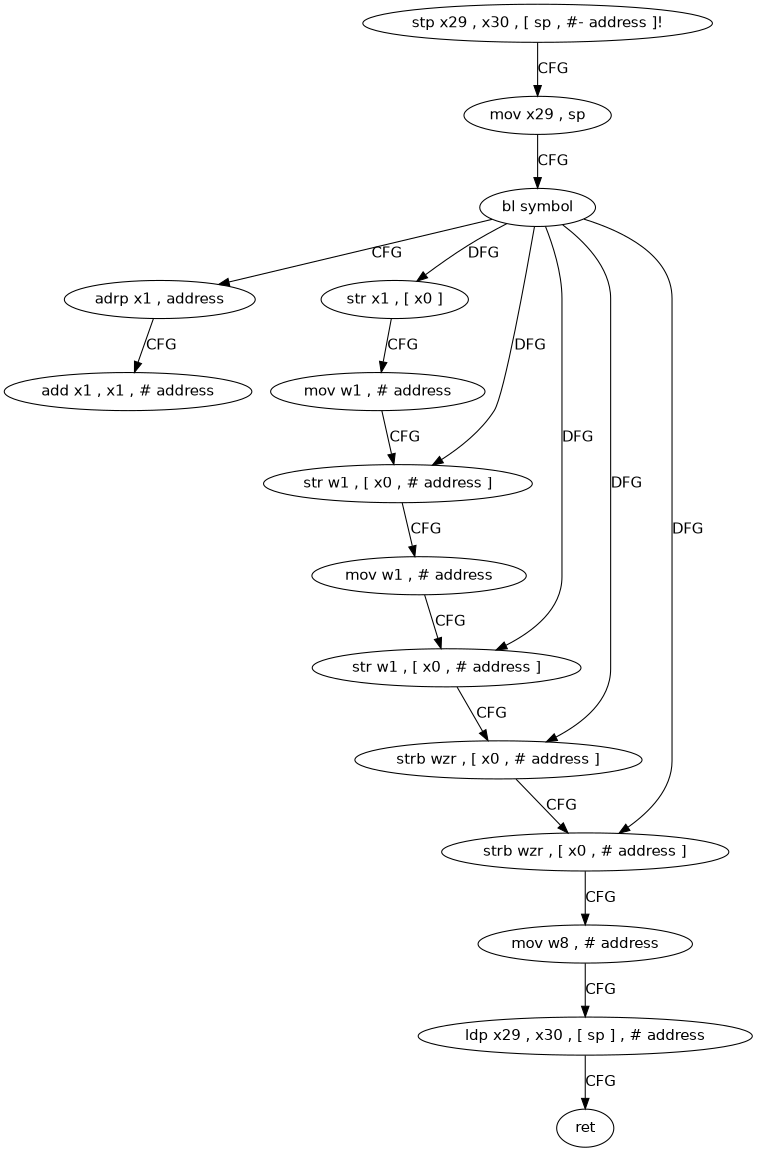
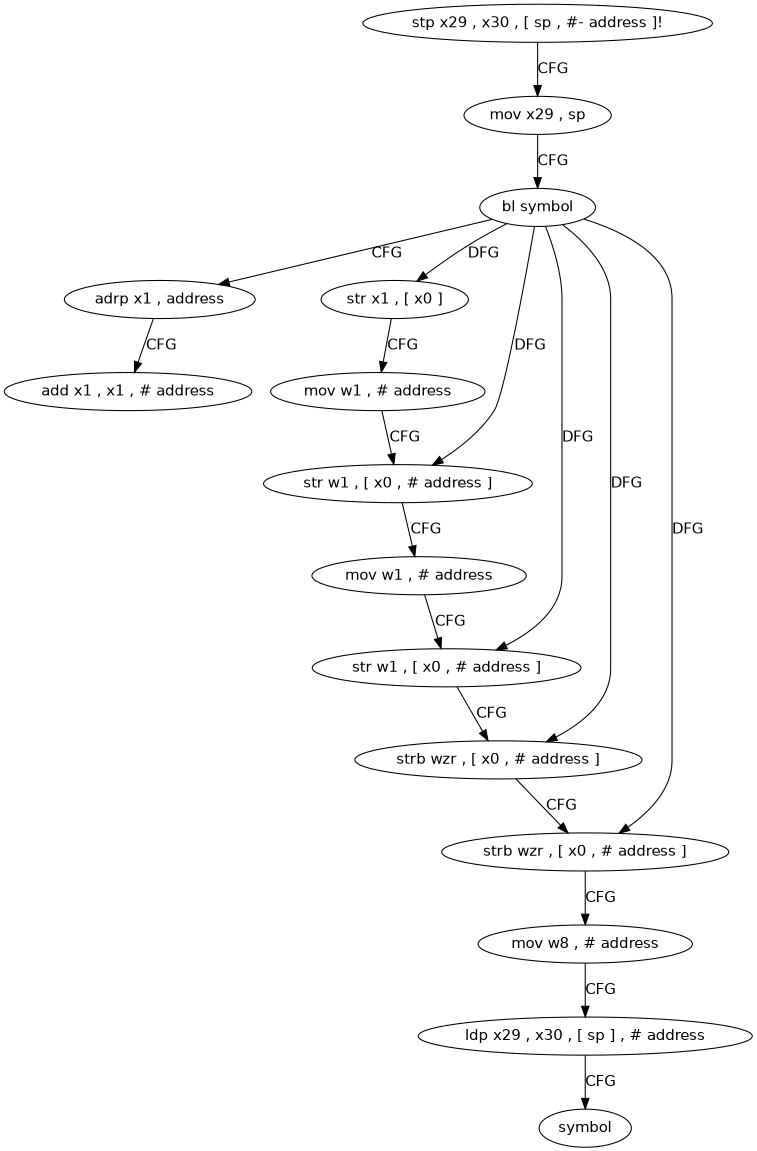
node "ret": label "ret" -> "symbol"
